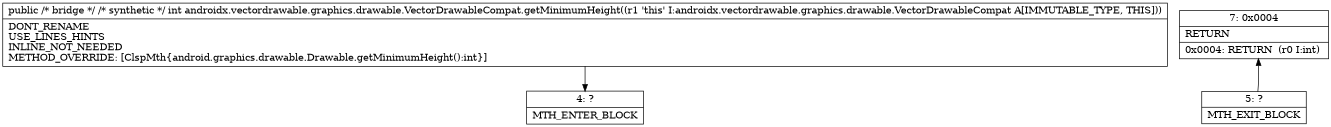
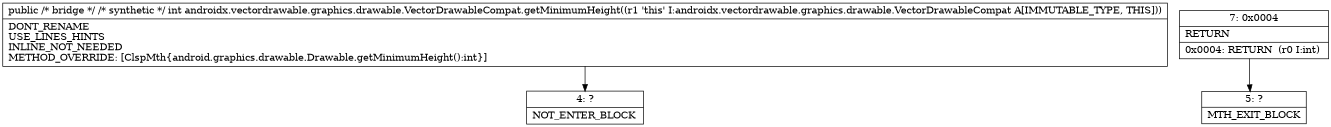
edge "5: ?" -> "7: 0x0004": reversed
node "4: ?": text "MTH_ENTER_BLOCK" -> "NOT_ENTER_BLOCK"
